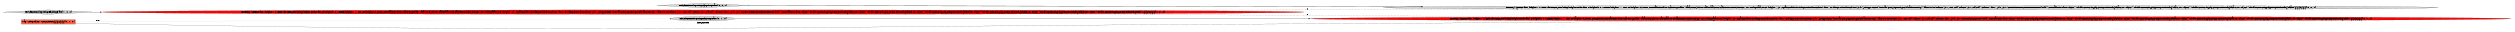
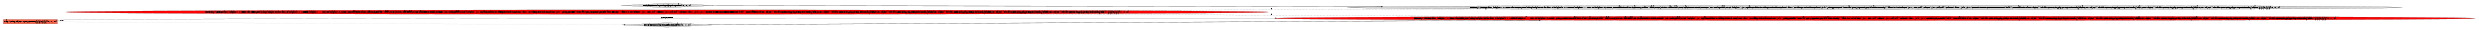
node "testSelectOnLookupUsingLeftJoinOperator['1', '0', '0']": removed
node "testSelectOnLookupUsingLeftJoinOperator['0', '1', '0']": shape ellipse -> diamond
